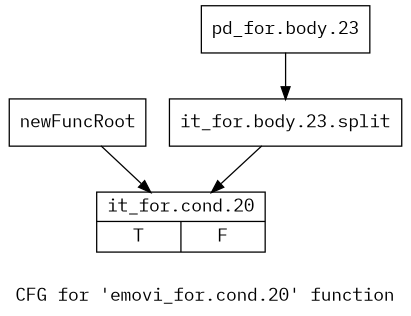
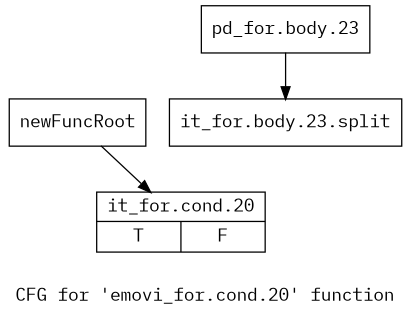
edge "it_for.body.23.split" -> "it_for.cond.20": removed
